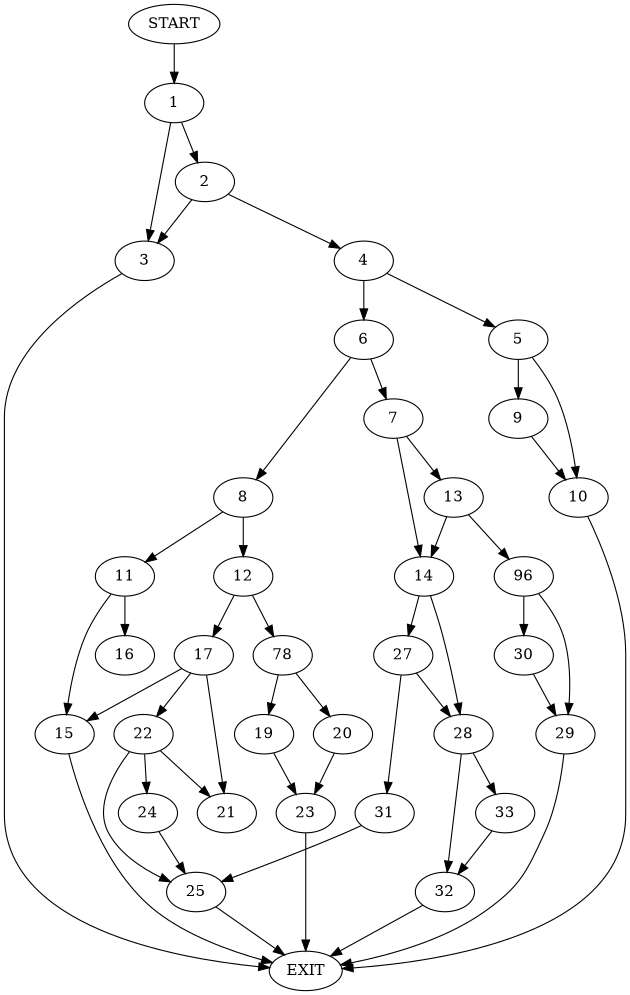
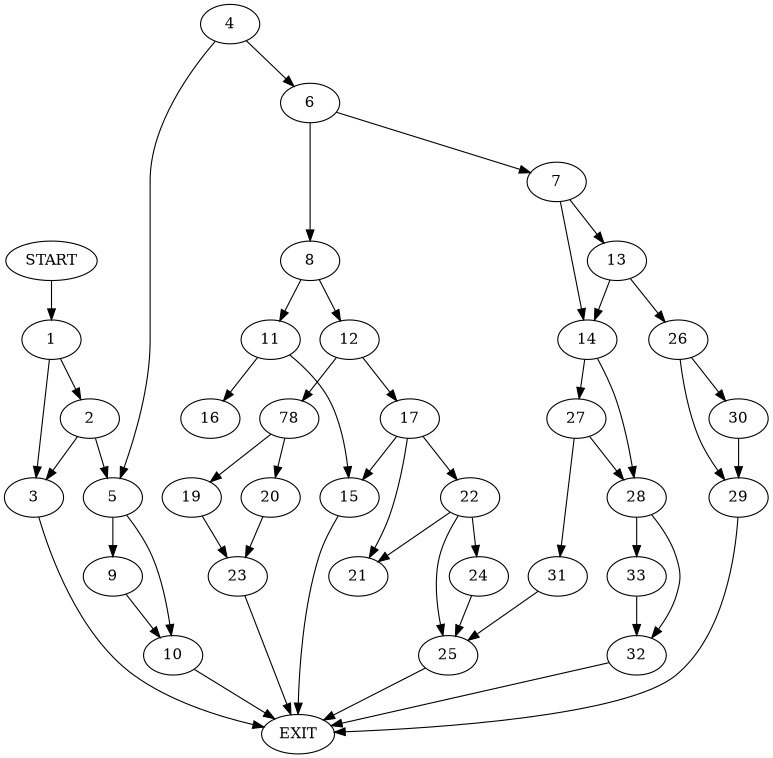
edge "2" -> "4": now "2" -> "5"
node "96": label "96" -> "26"
